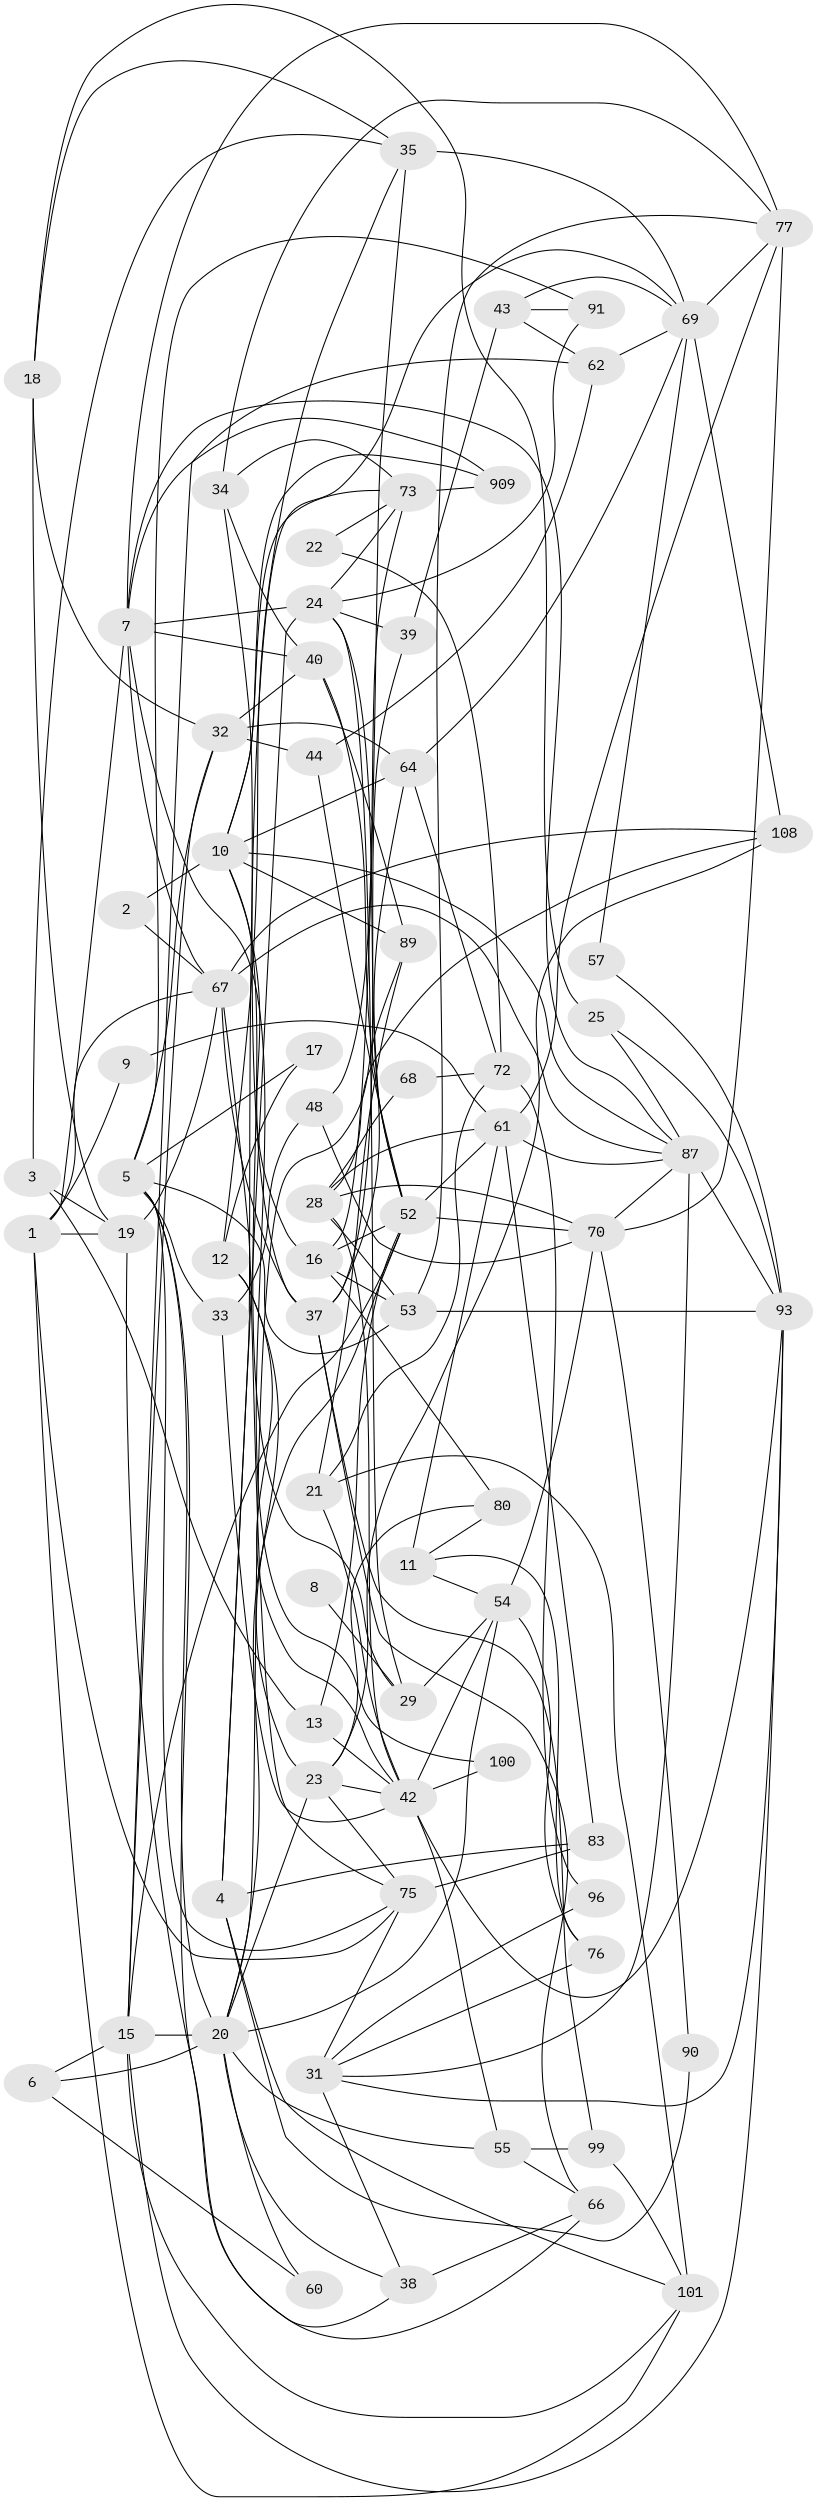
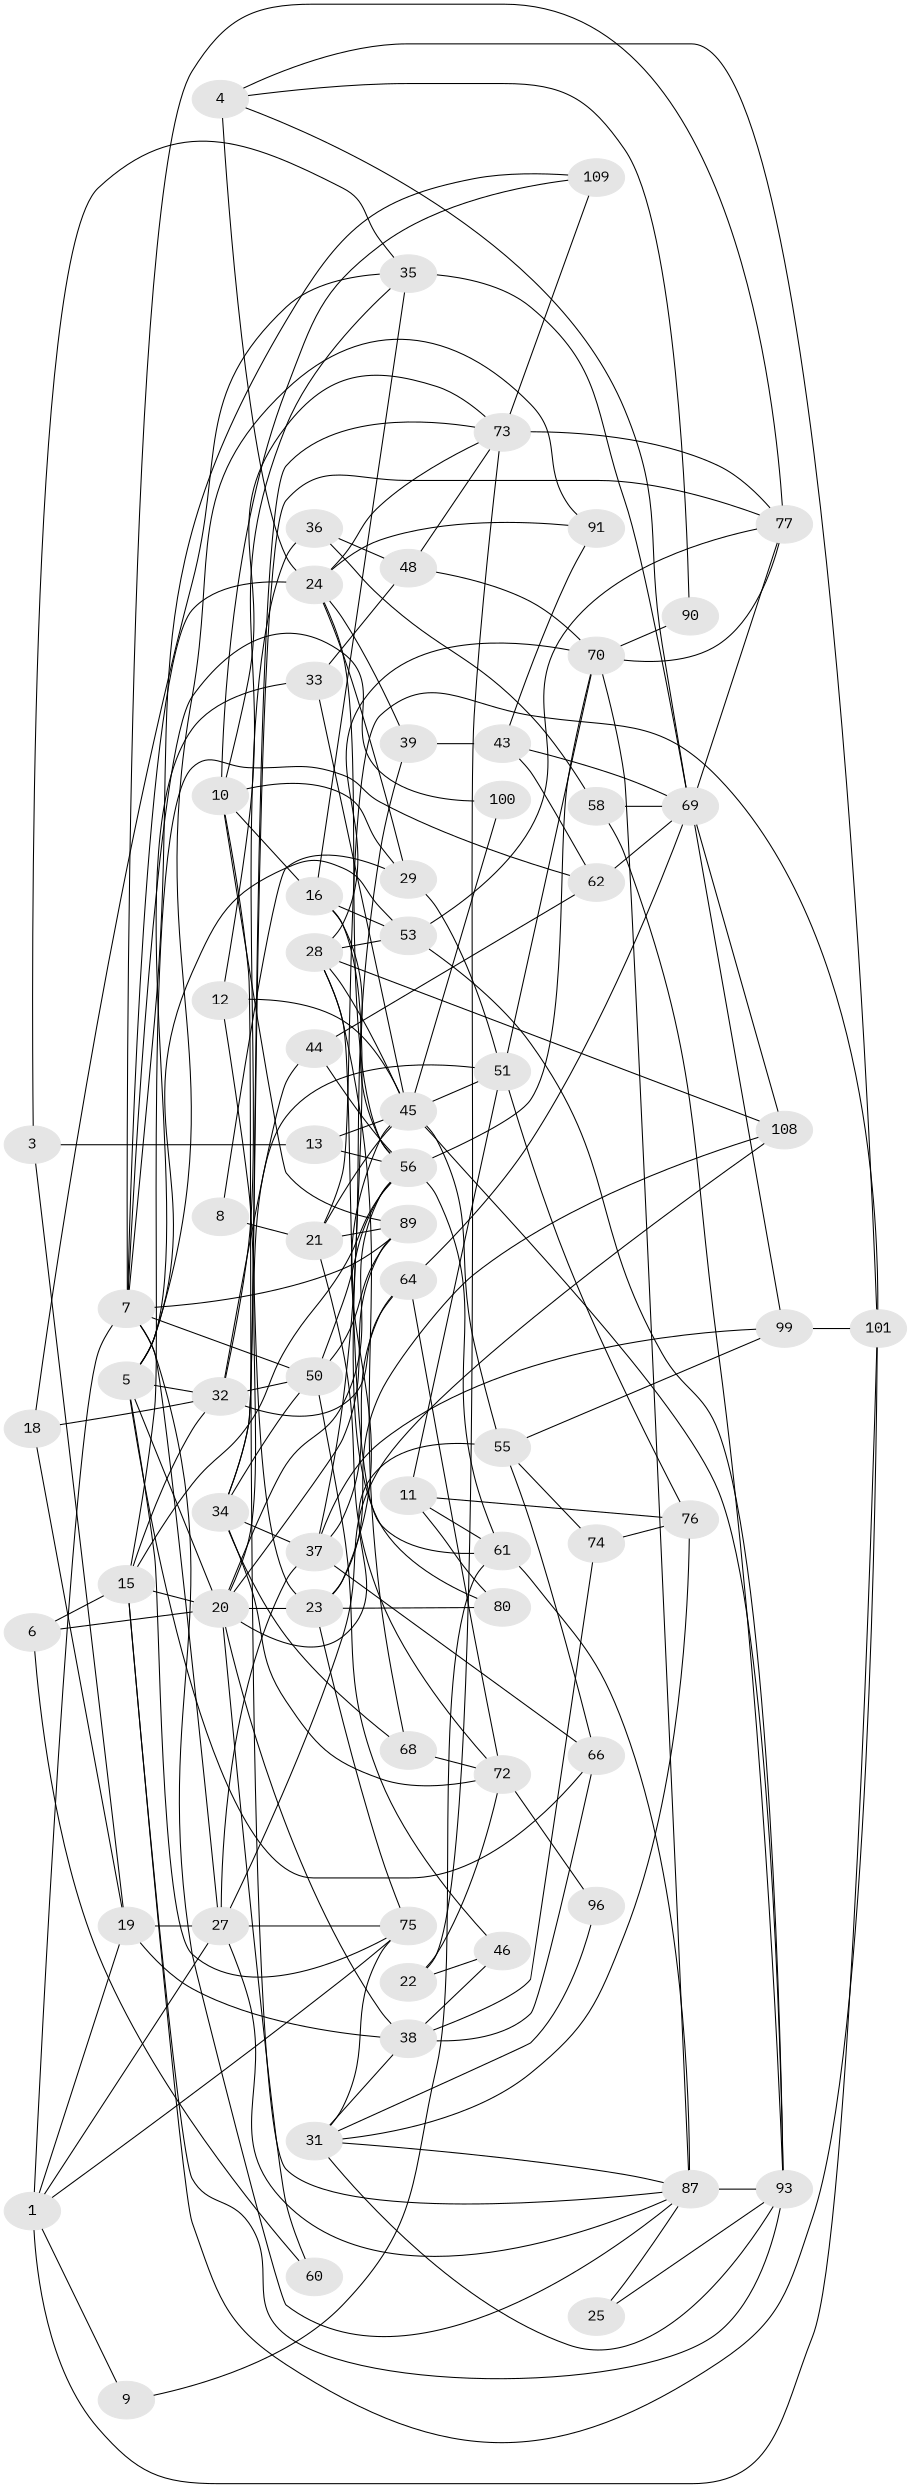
edge "18" -- "25": removed
node "909": label "909" -> "109"
node "36": added
node "40": label "40" -> "50"
edge "77" -- "61": now "77" -- "73"
edge "64" -- "10": removed
node "2": removed
node "57": label "57" -> "58"
node "67": label "67" -> "27"
node "17": removed
edge "69" -- "99": added
node "52": label "52" -> "56"
edge "8" -- "21": added
edge "89" -- "7": added
node "74": added
node "54": label "54" -> "51"
edge "34" -- "68": added
edge "34" -- "72": added
node "42": label "42" -> "45"
node "83": removed
node "46": added
